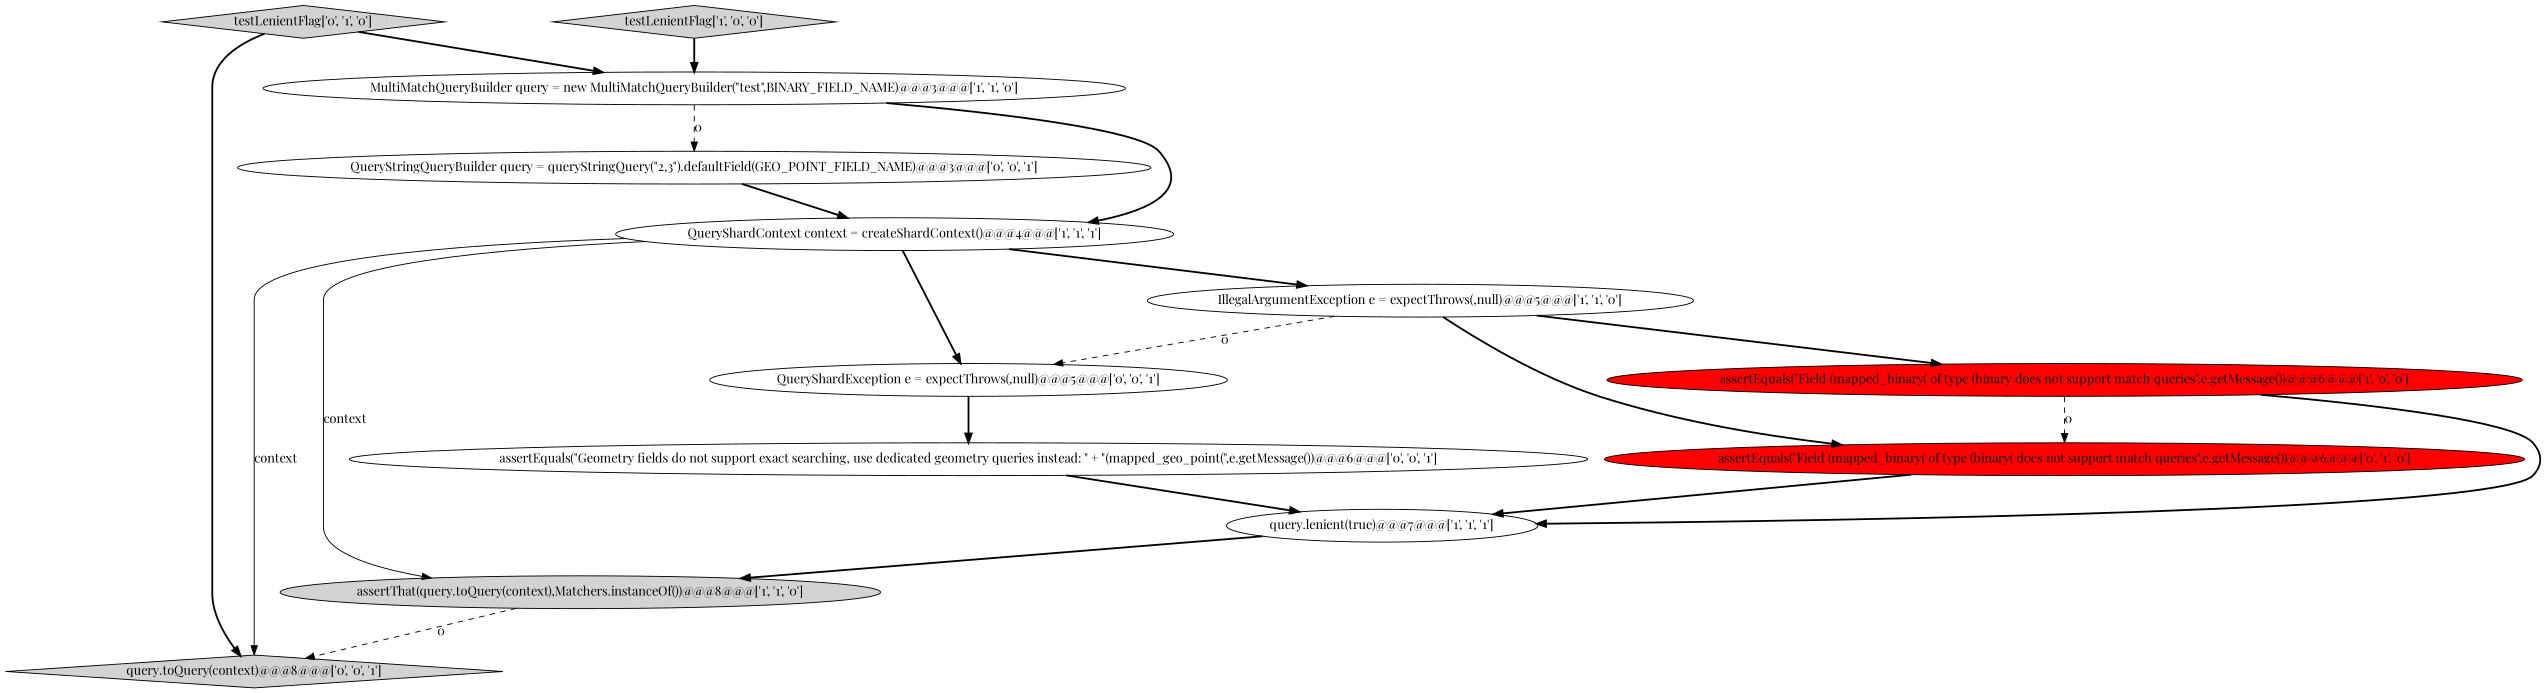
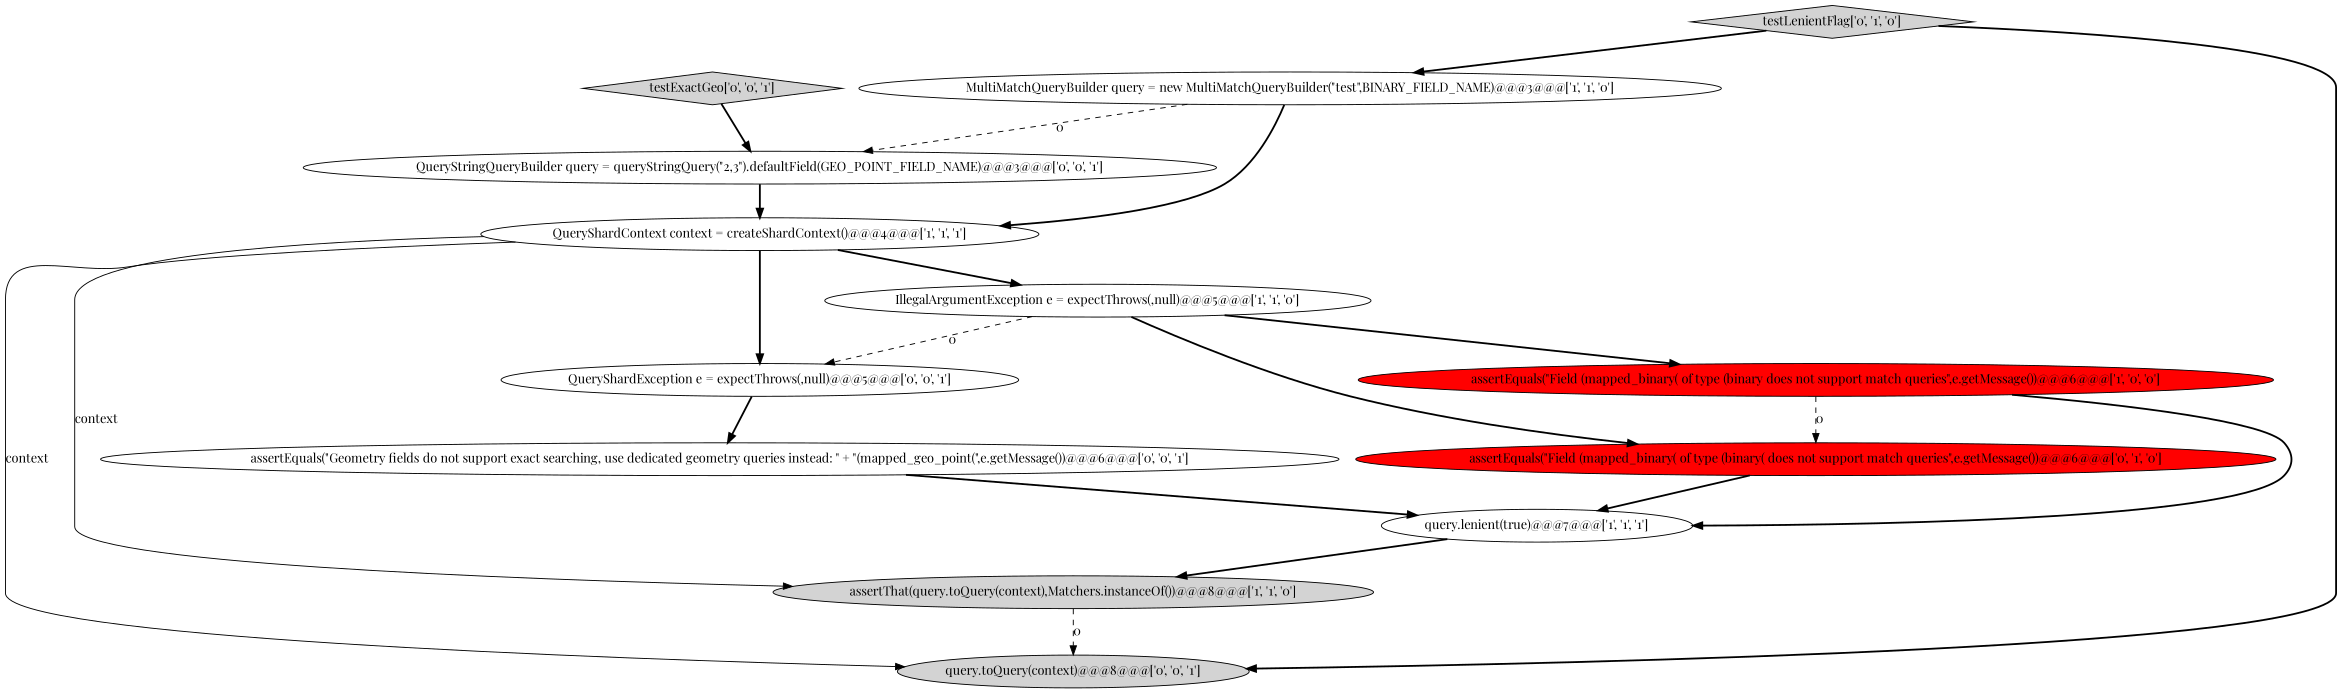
node "testLenientFlag['1', '0', '0']": removed
node "testExactGeo['0', '0', '1']": added
node "query.toQuery(context)@@@8@@@['0', '0', '1']": shape diamond -> ellipse
